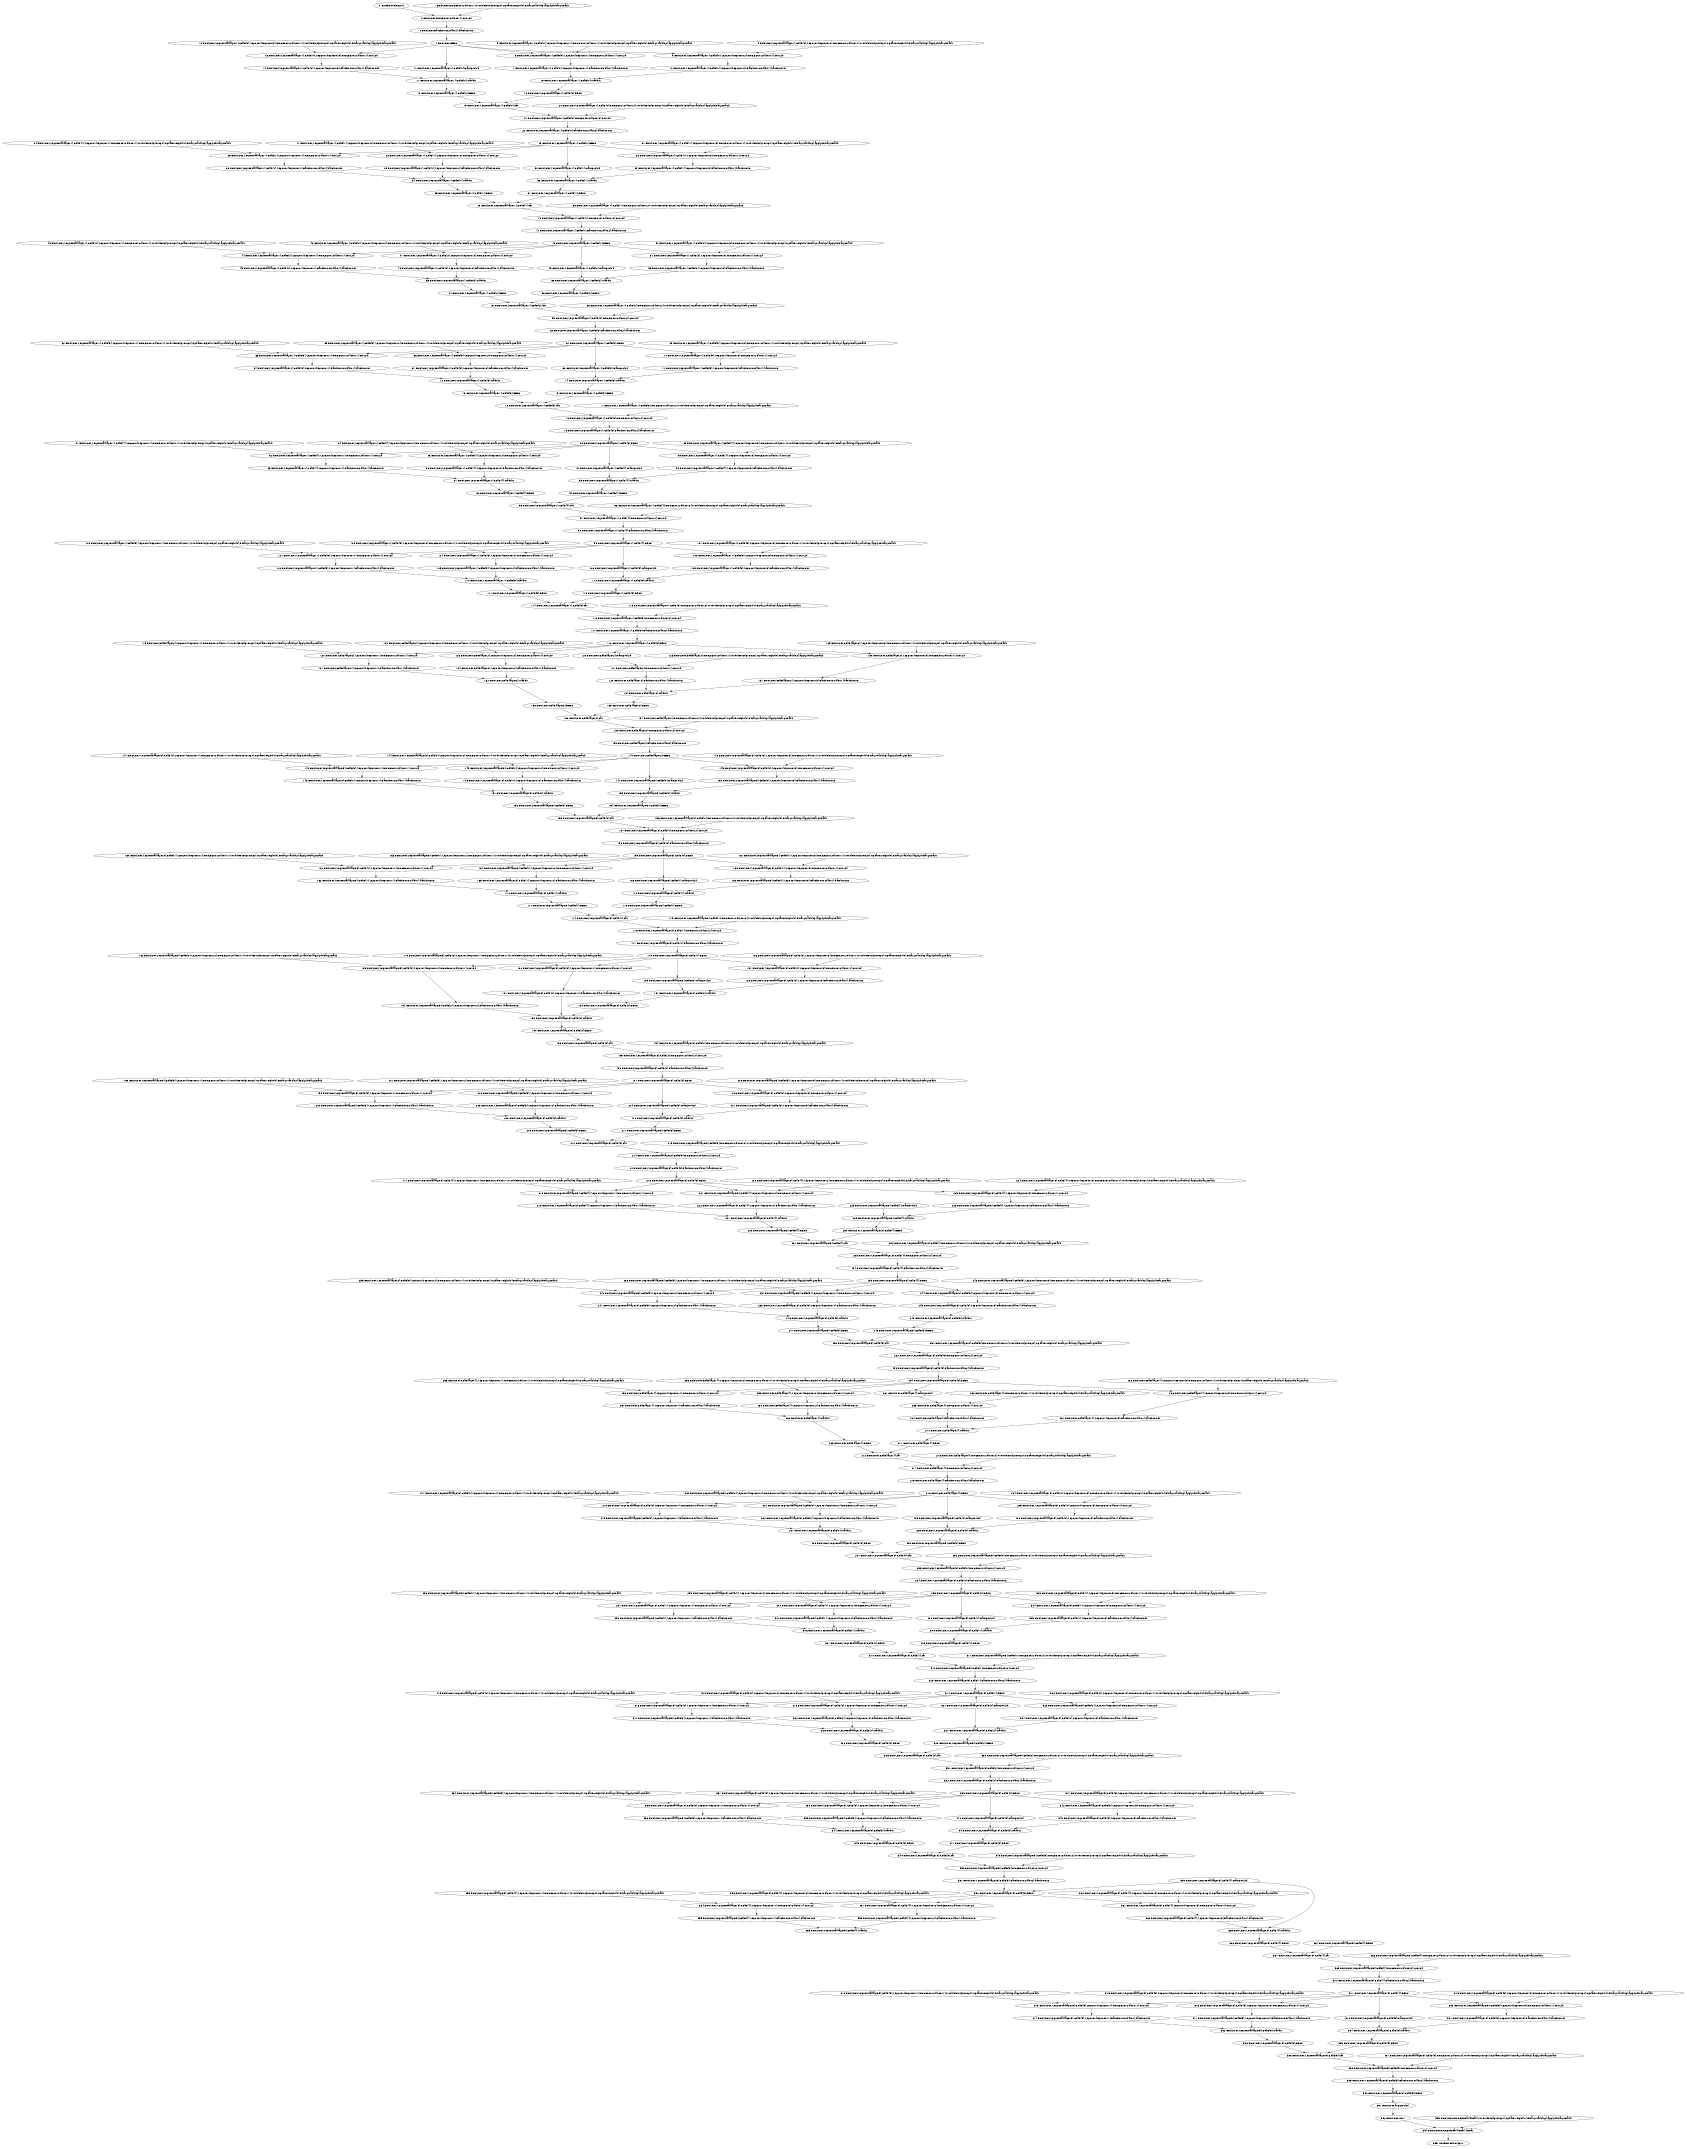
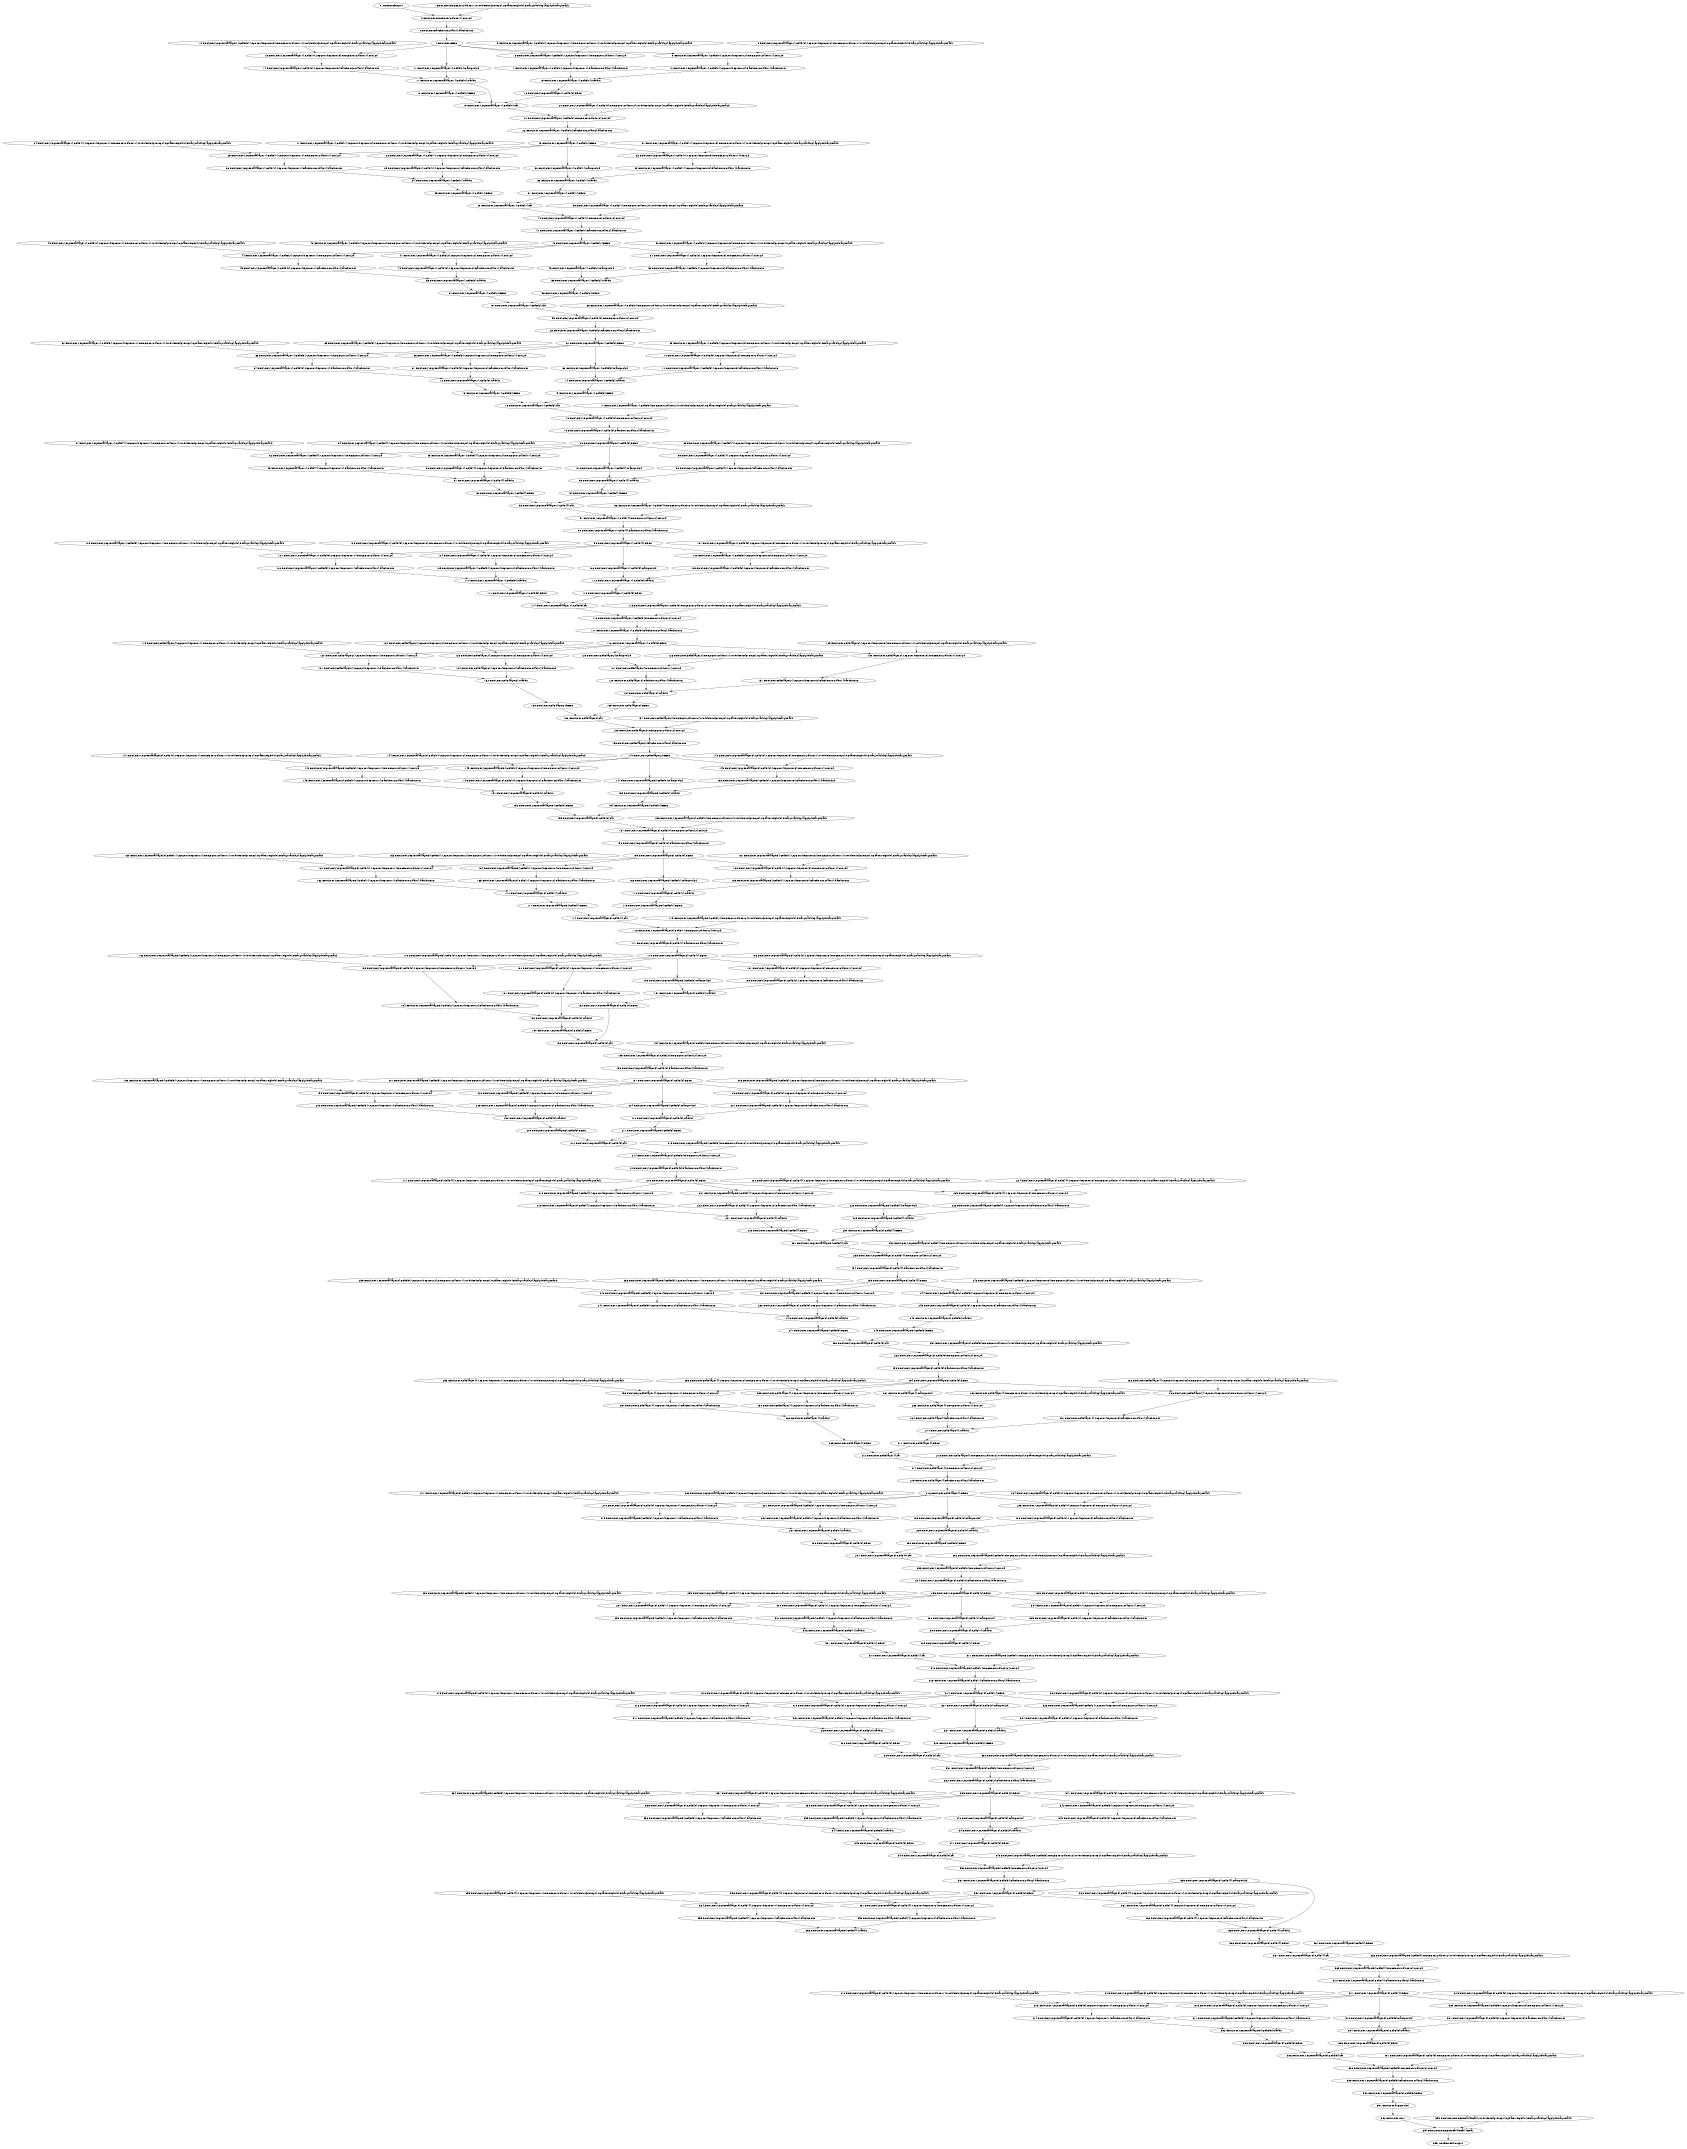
node "0 /nncf_model_input": label "0 /nncf_model_input" -> "0 /nncf_nncf_input"
edge "17 PNASNet/Sequential[layer1]/CellB[0]/__add__" -> "18 PNASNet/Sequential[layer1]/CellB[0]/RELU": now "17 PNASNet/Sequential[layer1]/CellB[0]/__add__" -> "19 PNASNet/Sequential[layer1]/CellB[0]/cat"
edge "42 PNASNet/Sequential[layer1]/CellB[1]/RELU" -> "49 PNASNet/Sequential[layer1]/CellB[2]/max_pool2d": removed
edge "192 PNASNet/Sequential[layer3]/CellB[2]/RELU" -> "189 PNASNet/Sequential[layer3]/CellB[2]/__add__": now "192 PNASNet/Sequential[layer3]/CellB[2]/RELU" -> "193 PNASNet/Sequential[layer3]/CellB[2]/cat"
edge "306 PNASNet/Sequential[layer5]/CellB[1]/__add__" -> "307 PNASNet/Sequential[layer5]/CellB[1]/RELU": added
edge "309 PNASNet/Sequential[layer5]/CellB[1]/RELU" -> "310 PNASNet/Sequential[layer5]/CellB[1]/cat": removed
edge "321 PNASNet/Sequential[layer5]/CellB[2]/max_pool2d" -> "314 PNASNet/Sequential[layer5]/CellB[1]/RELU": reversed
